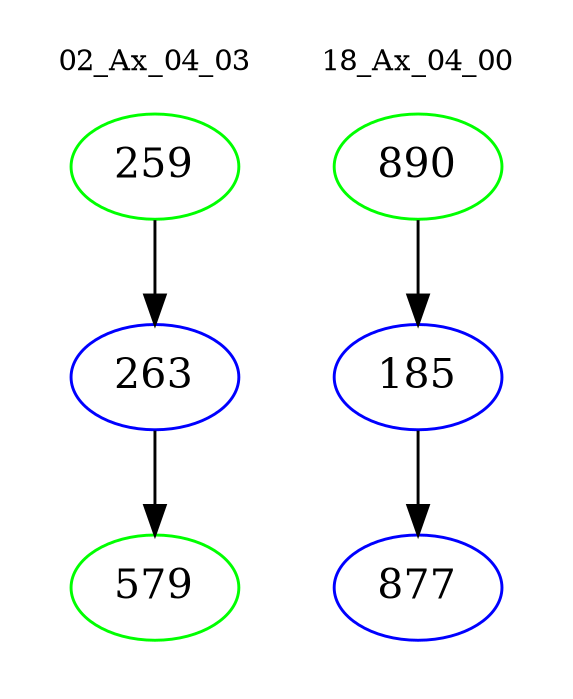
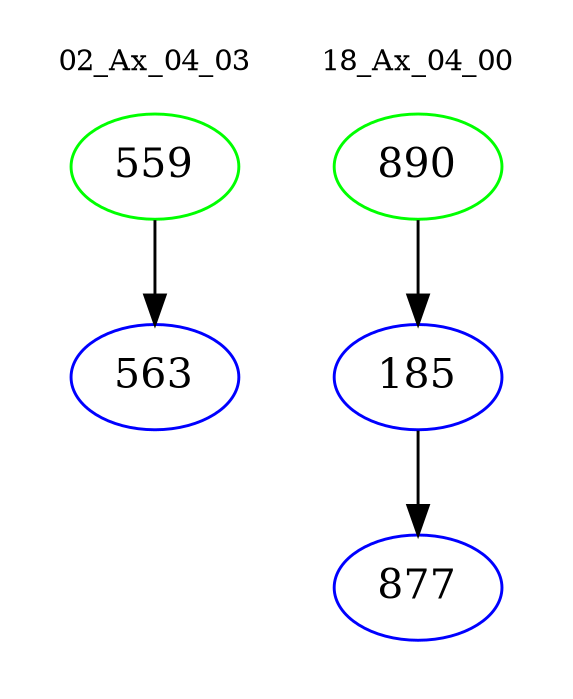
node "259": label "259" -> "559"
node "263": label "263" -> "563"
node "579": removed
